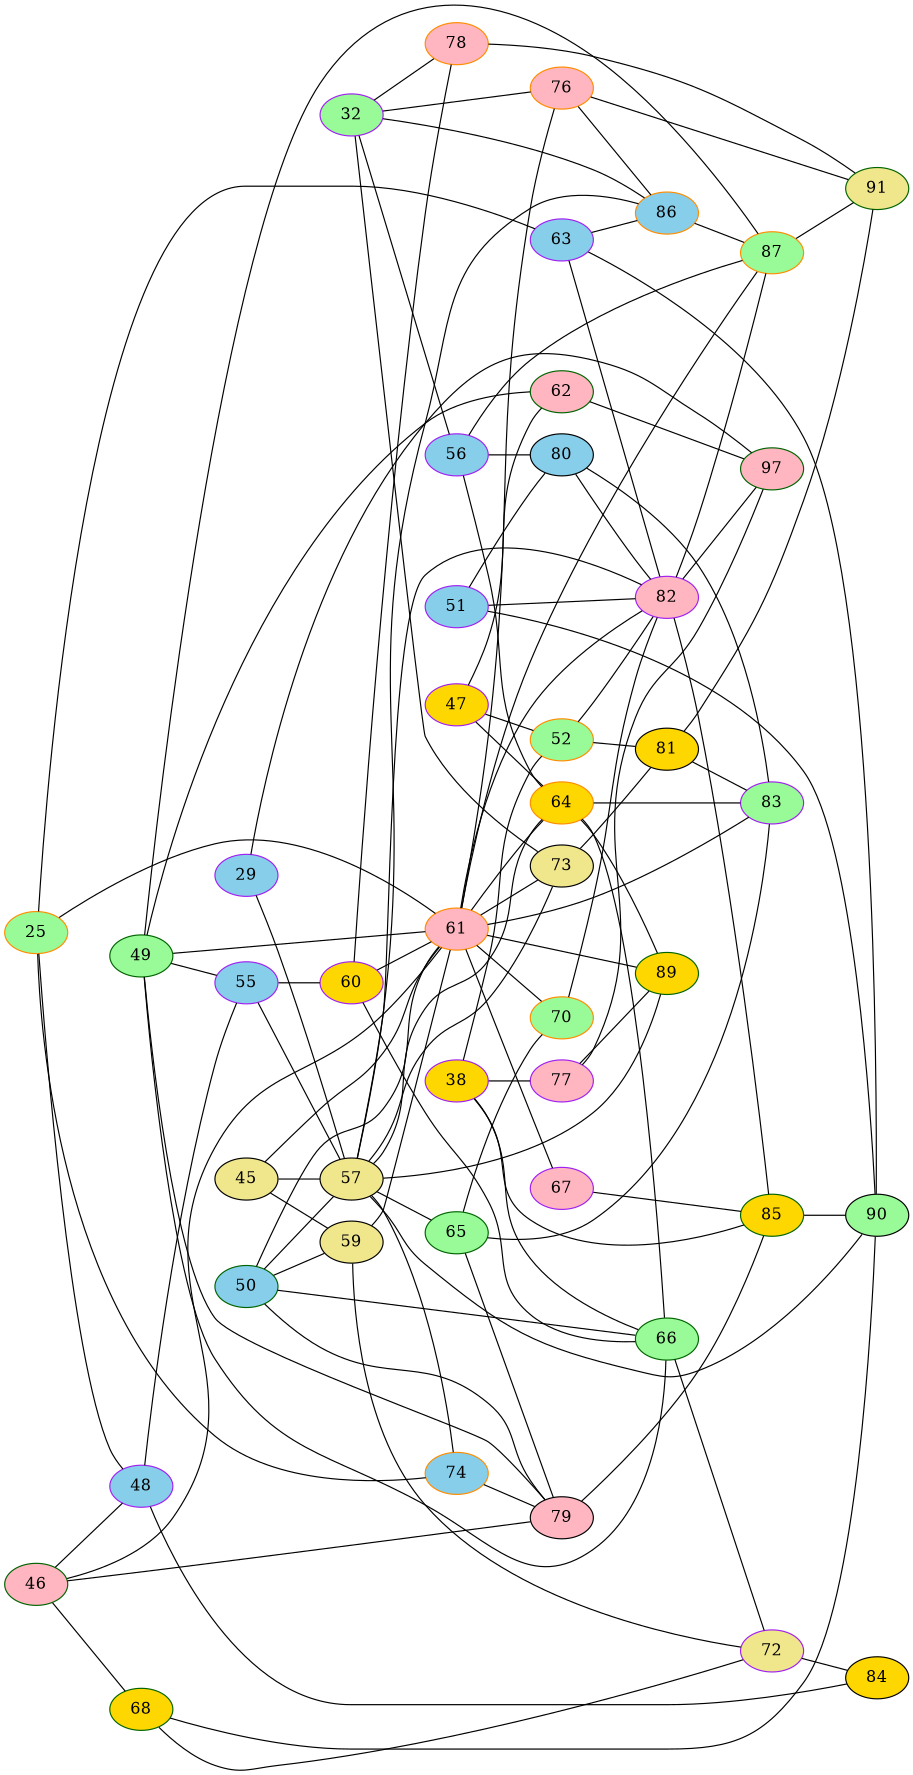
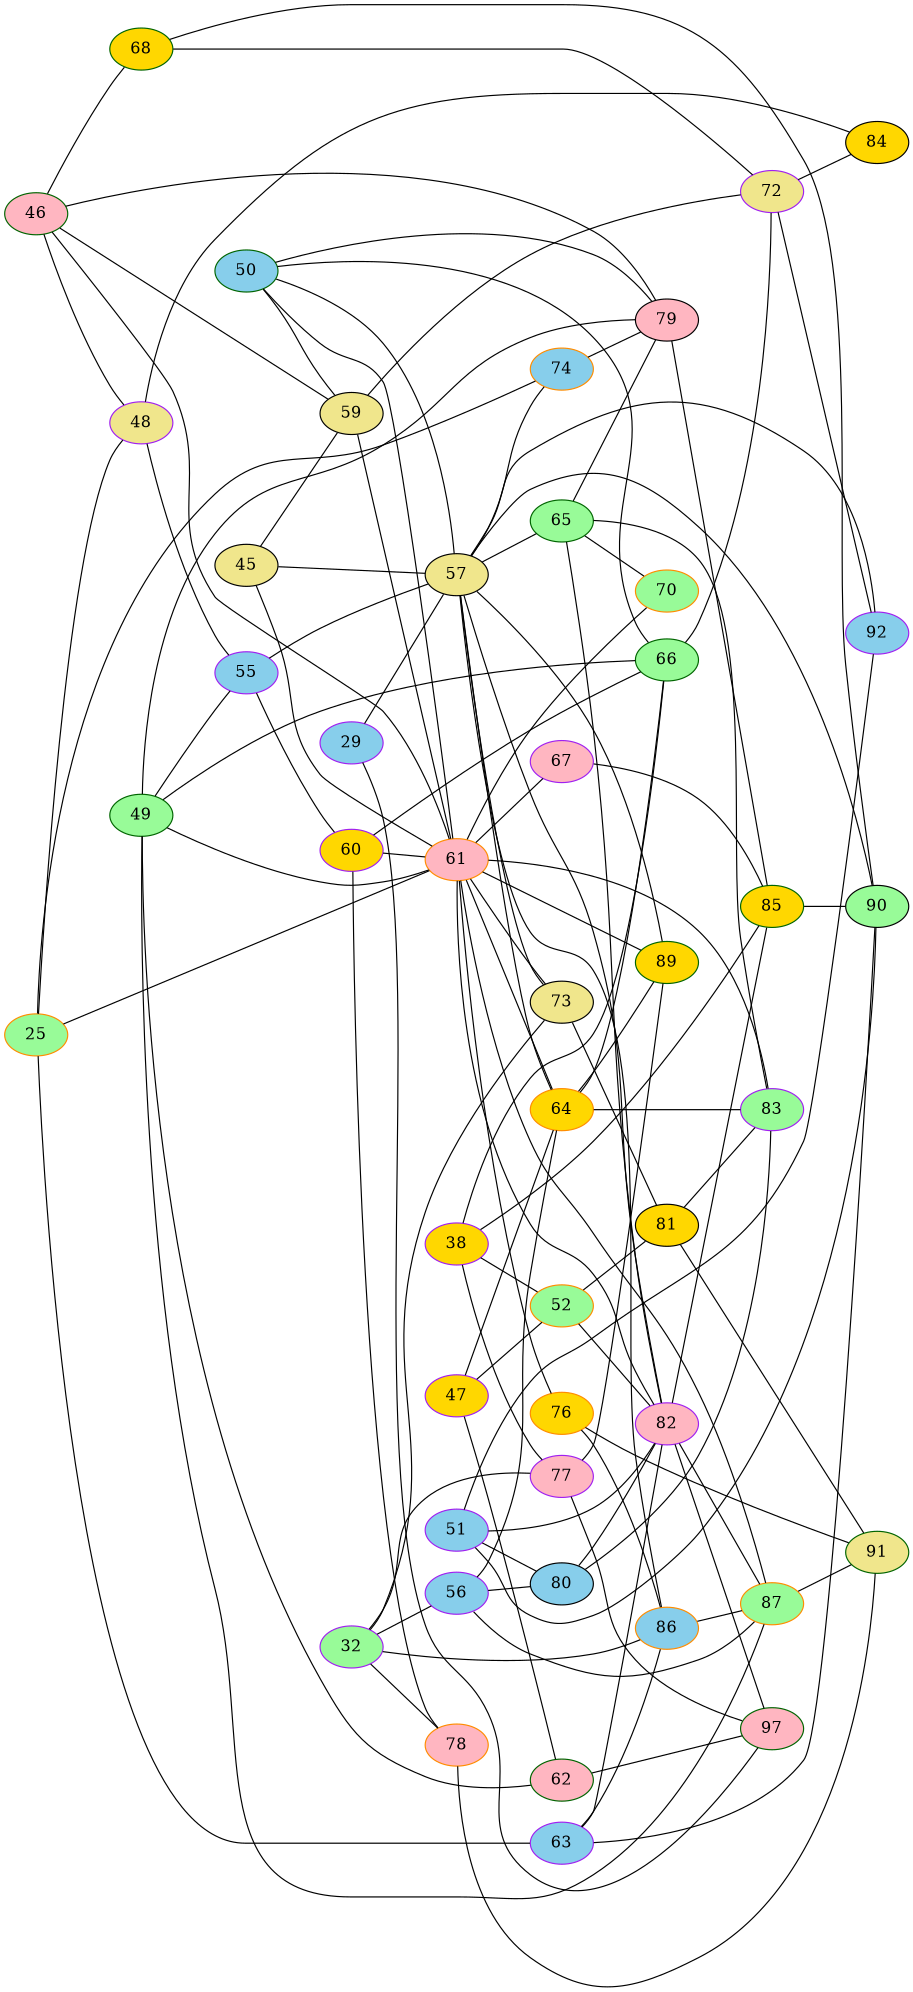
node "76": fillcolor lightpink -> gold
edge "76" -- "32": now "77" -- "32"
edge "46" -- "59": added
node "92": added
edge "82" -- "70": now "82" -- "65"
node "48": fillcolor skyblue -> khaki
